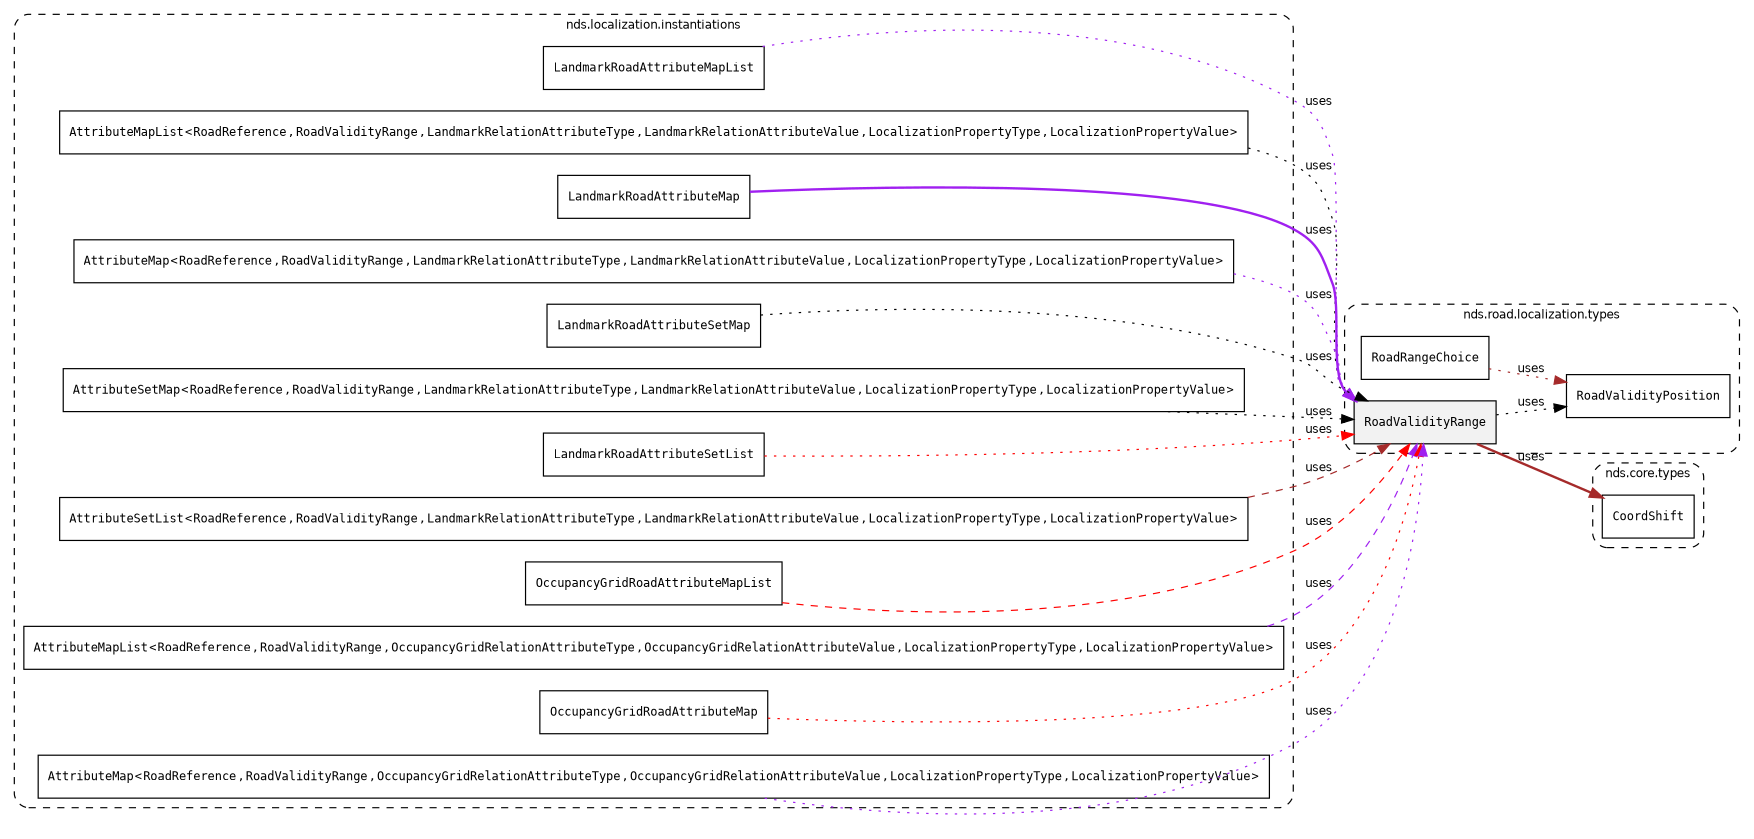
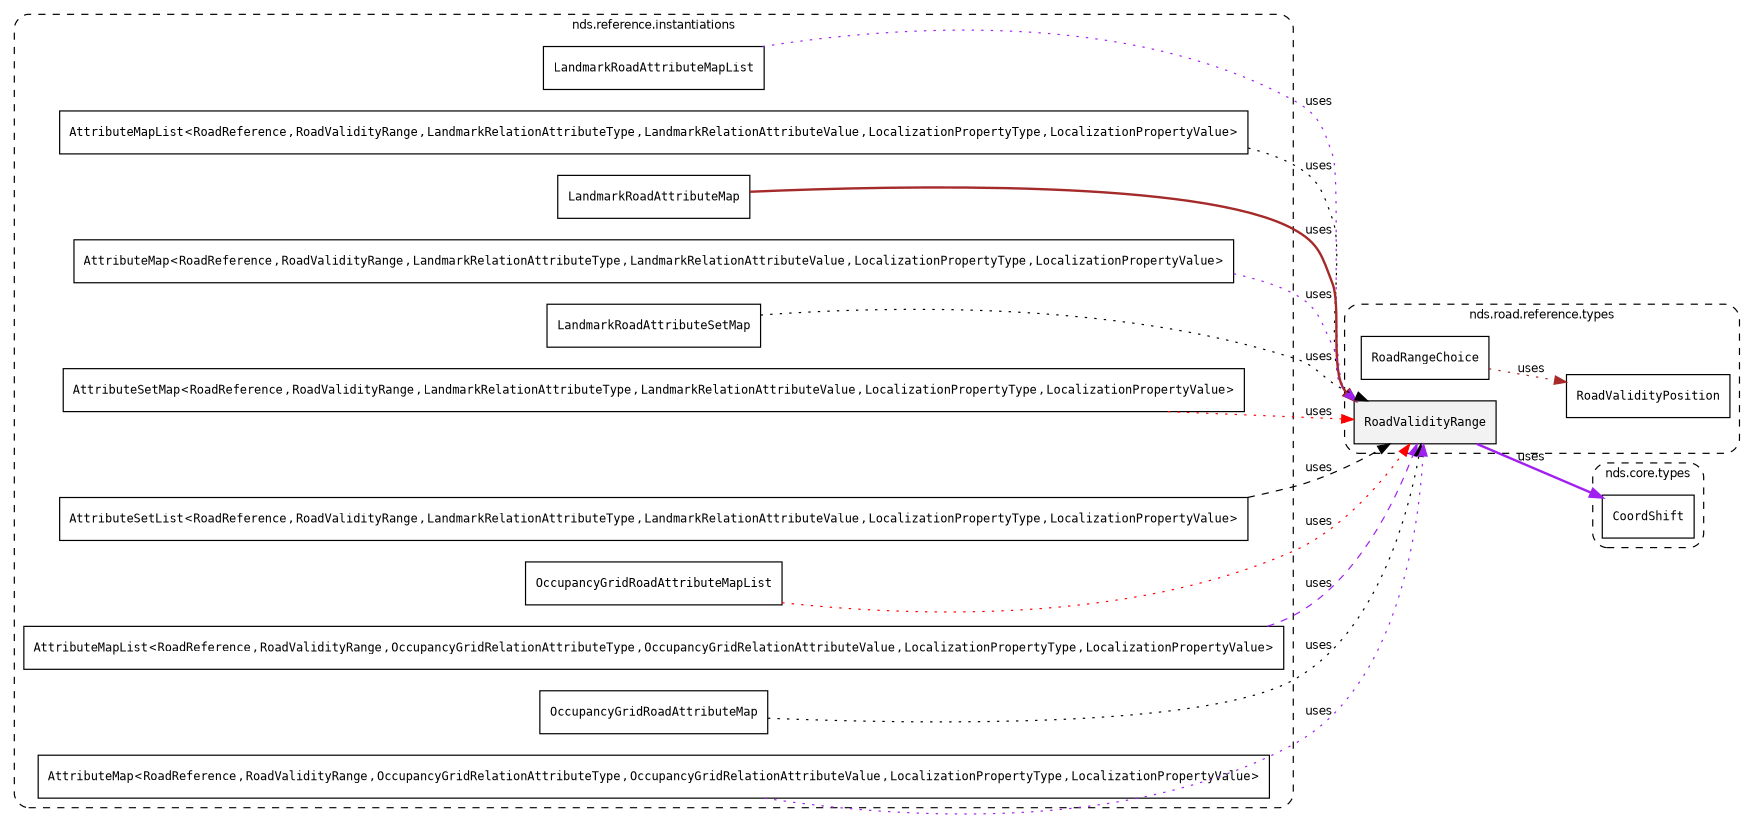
cluster "nds.localization.instantiations": label "nds.localization.instantiations" -> "nds.reference.instantiations"
edge "LandmarkRoadAttributeMap" -> "RoadValidityRange": color purple -> brown
cluster "nds.road.localization.types": label "nds.road.localization.types" -> "nds.road.reference.types"
edge "RoadValidityRange" -> "RoadValidityPosition": removed, label "uses"
edge "AttributeSetMap" -> "RoadValidityRange": color black -> red
node "LandmarkRoadAttributeSetList": removed
edge "RoadValidityRange" -> "CoordShift": color brown -> purple
edge "AttributeSetList" -> "RoadValidityRange": color brown -> black
edge "OccupancyGridRoadAttributeMapList" -> "RoadValidityRange": style dashed -> dotted
edge "OccupancyGridRoadAttributeMap" -> "RoadValidityRange": color red -> black
